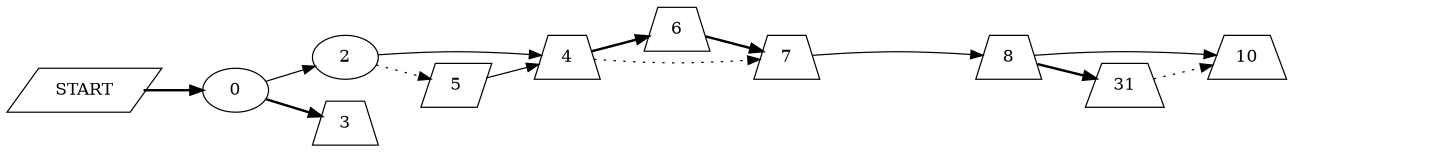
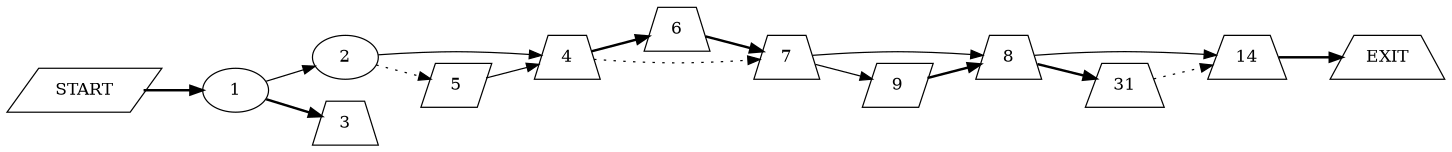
node "10": label "10" -> "14"
node "EXIT": added
node "9": added
node "0": label "0" -> "1"
